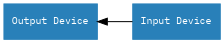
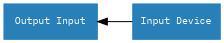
node "Output Device": label "Output Device" -> "Output Input"
